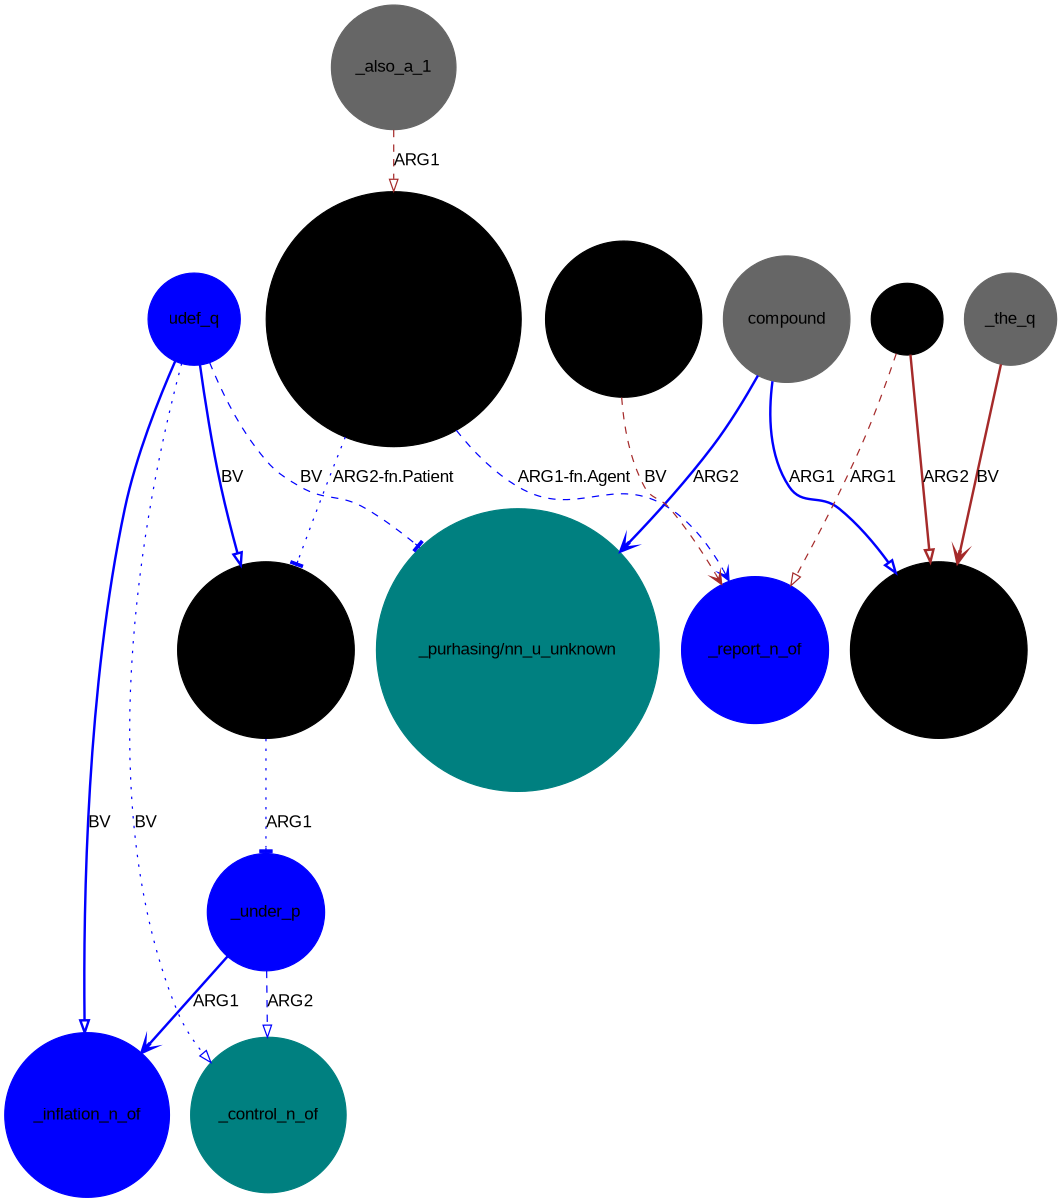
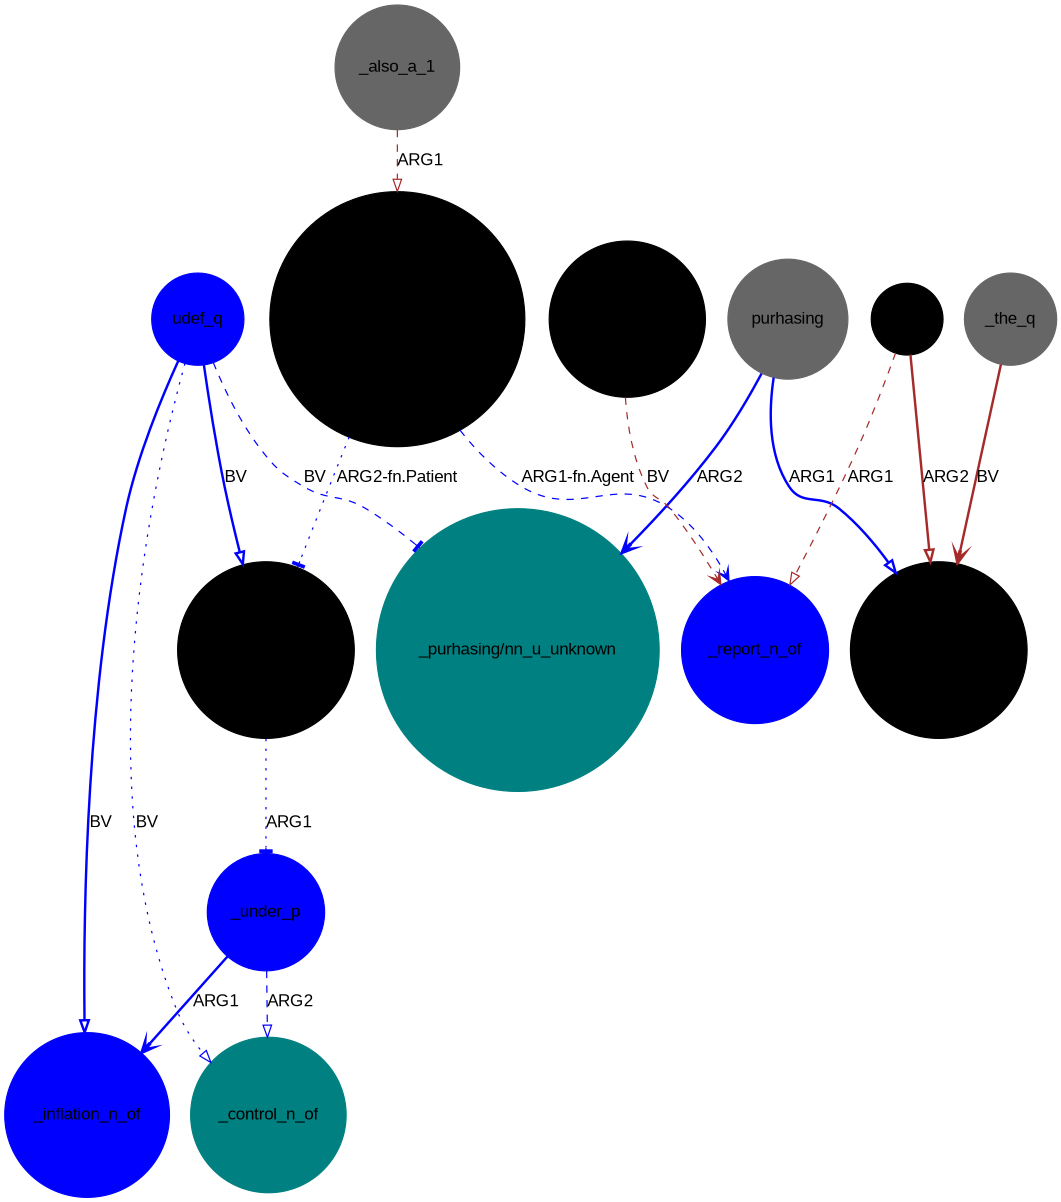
node "compound": label "compound" -> "purhasing"
